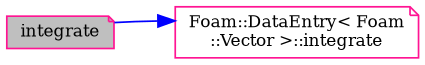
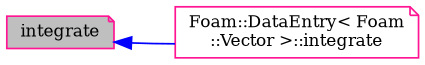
edge "integrate" -> "Foam::DataEntry< Foam ::Vector >::integrate": reversed
